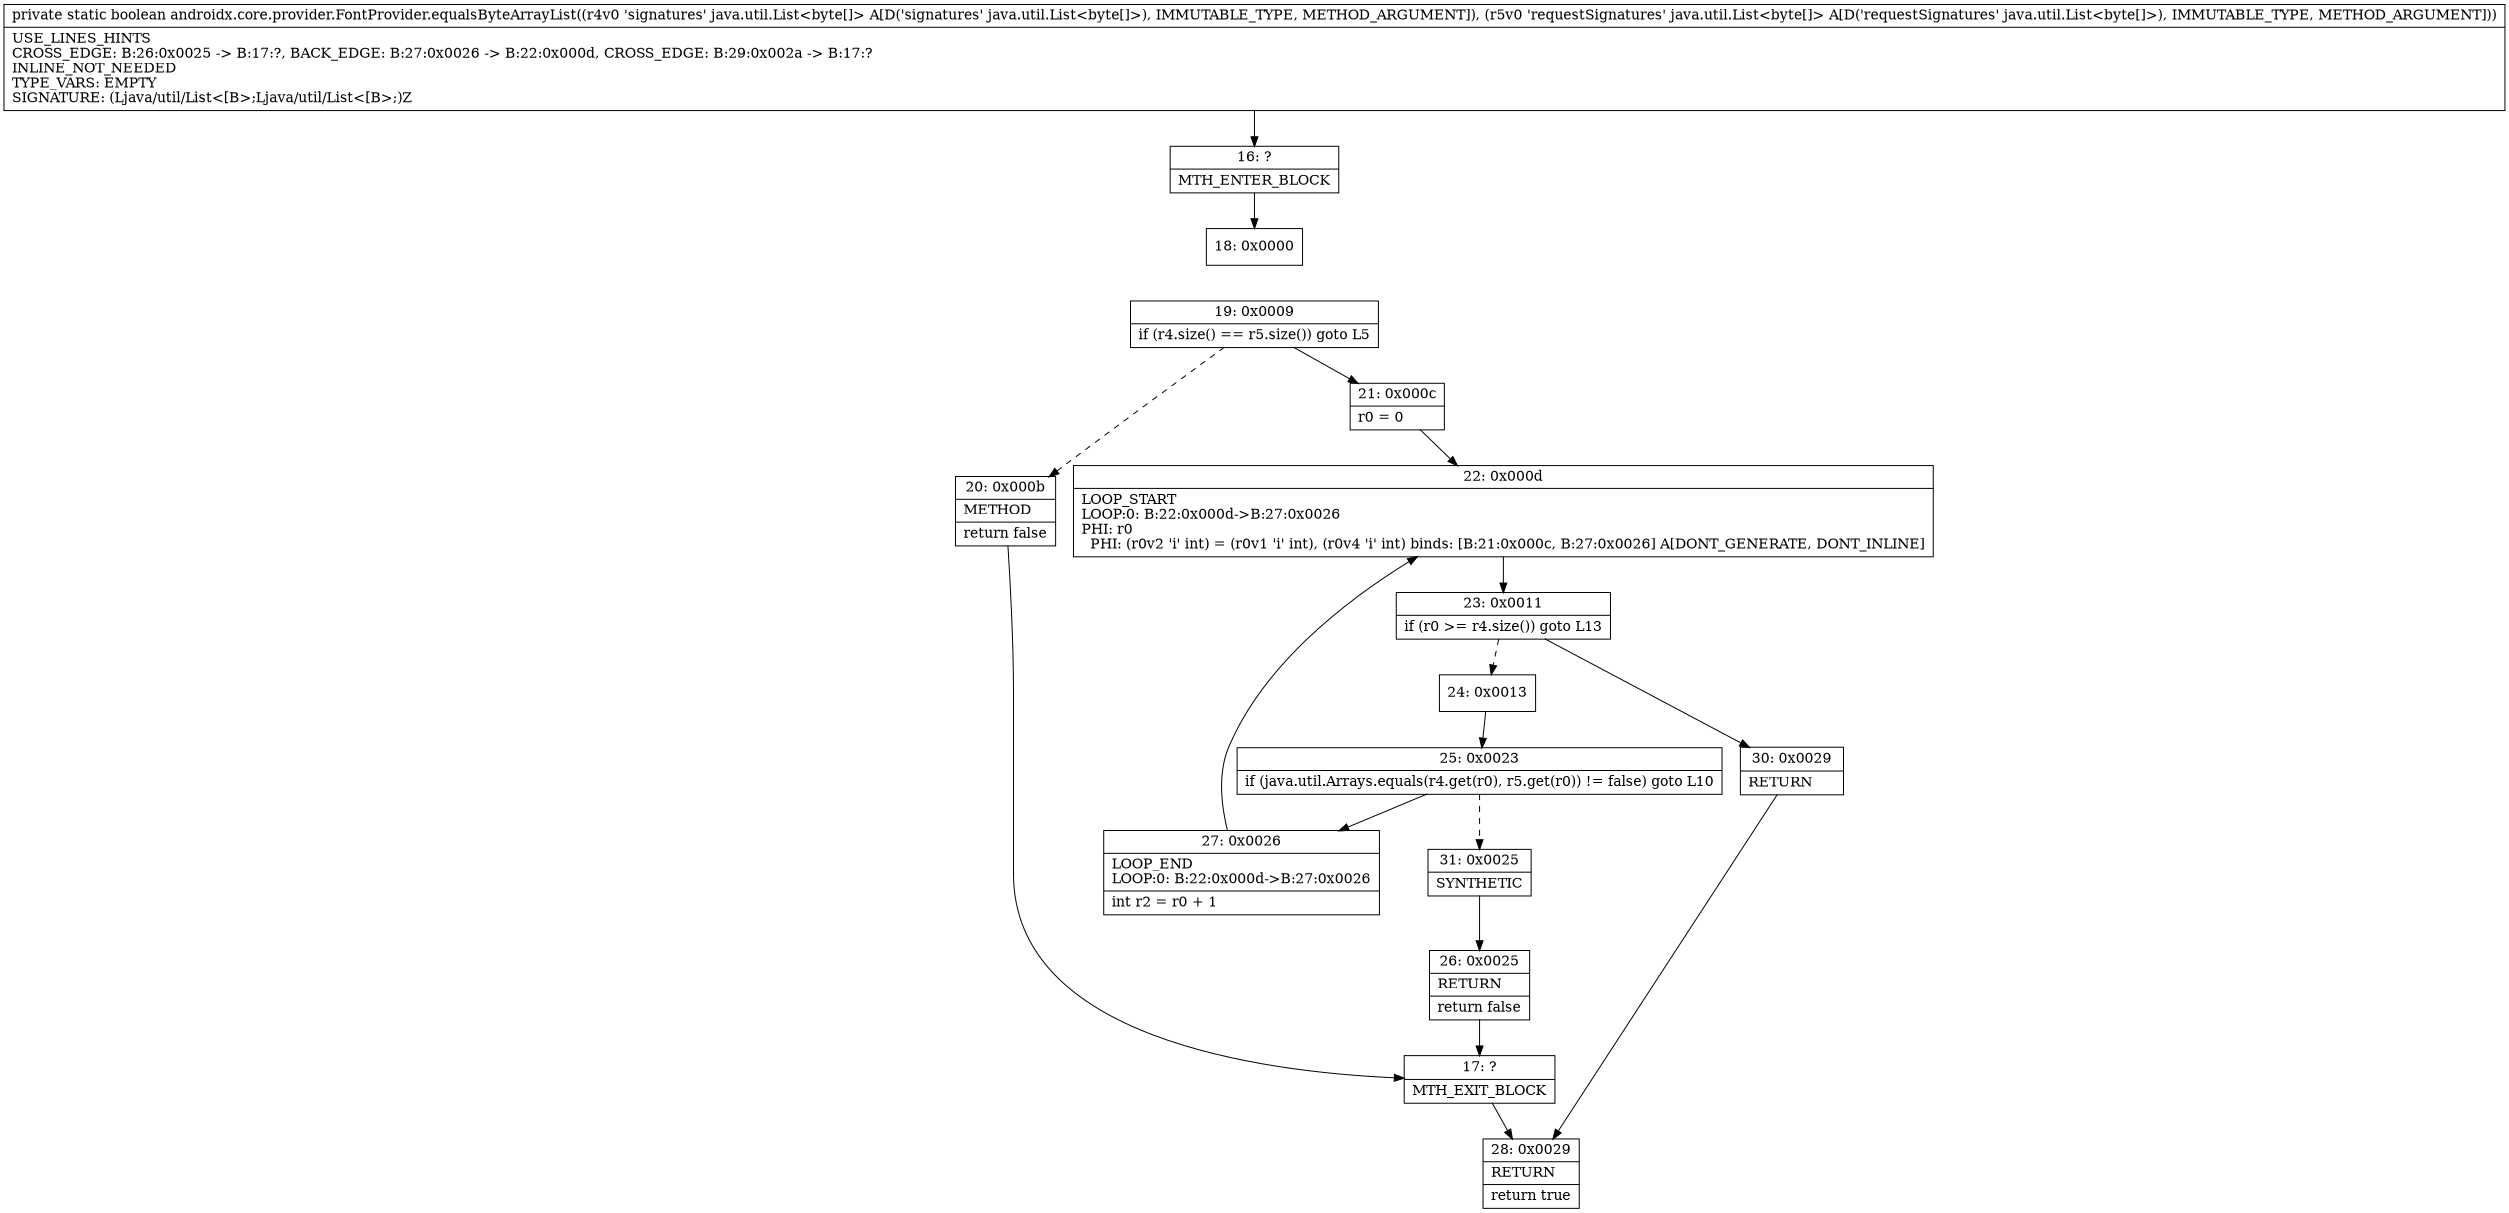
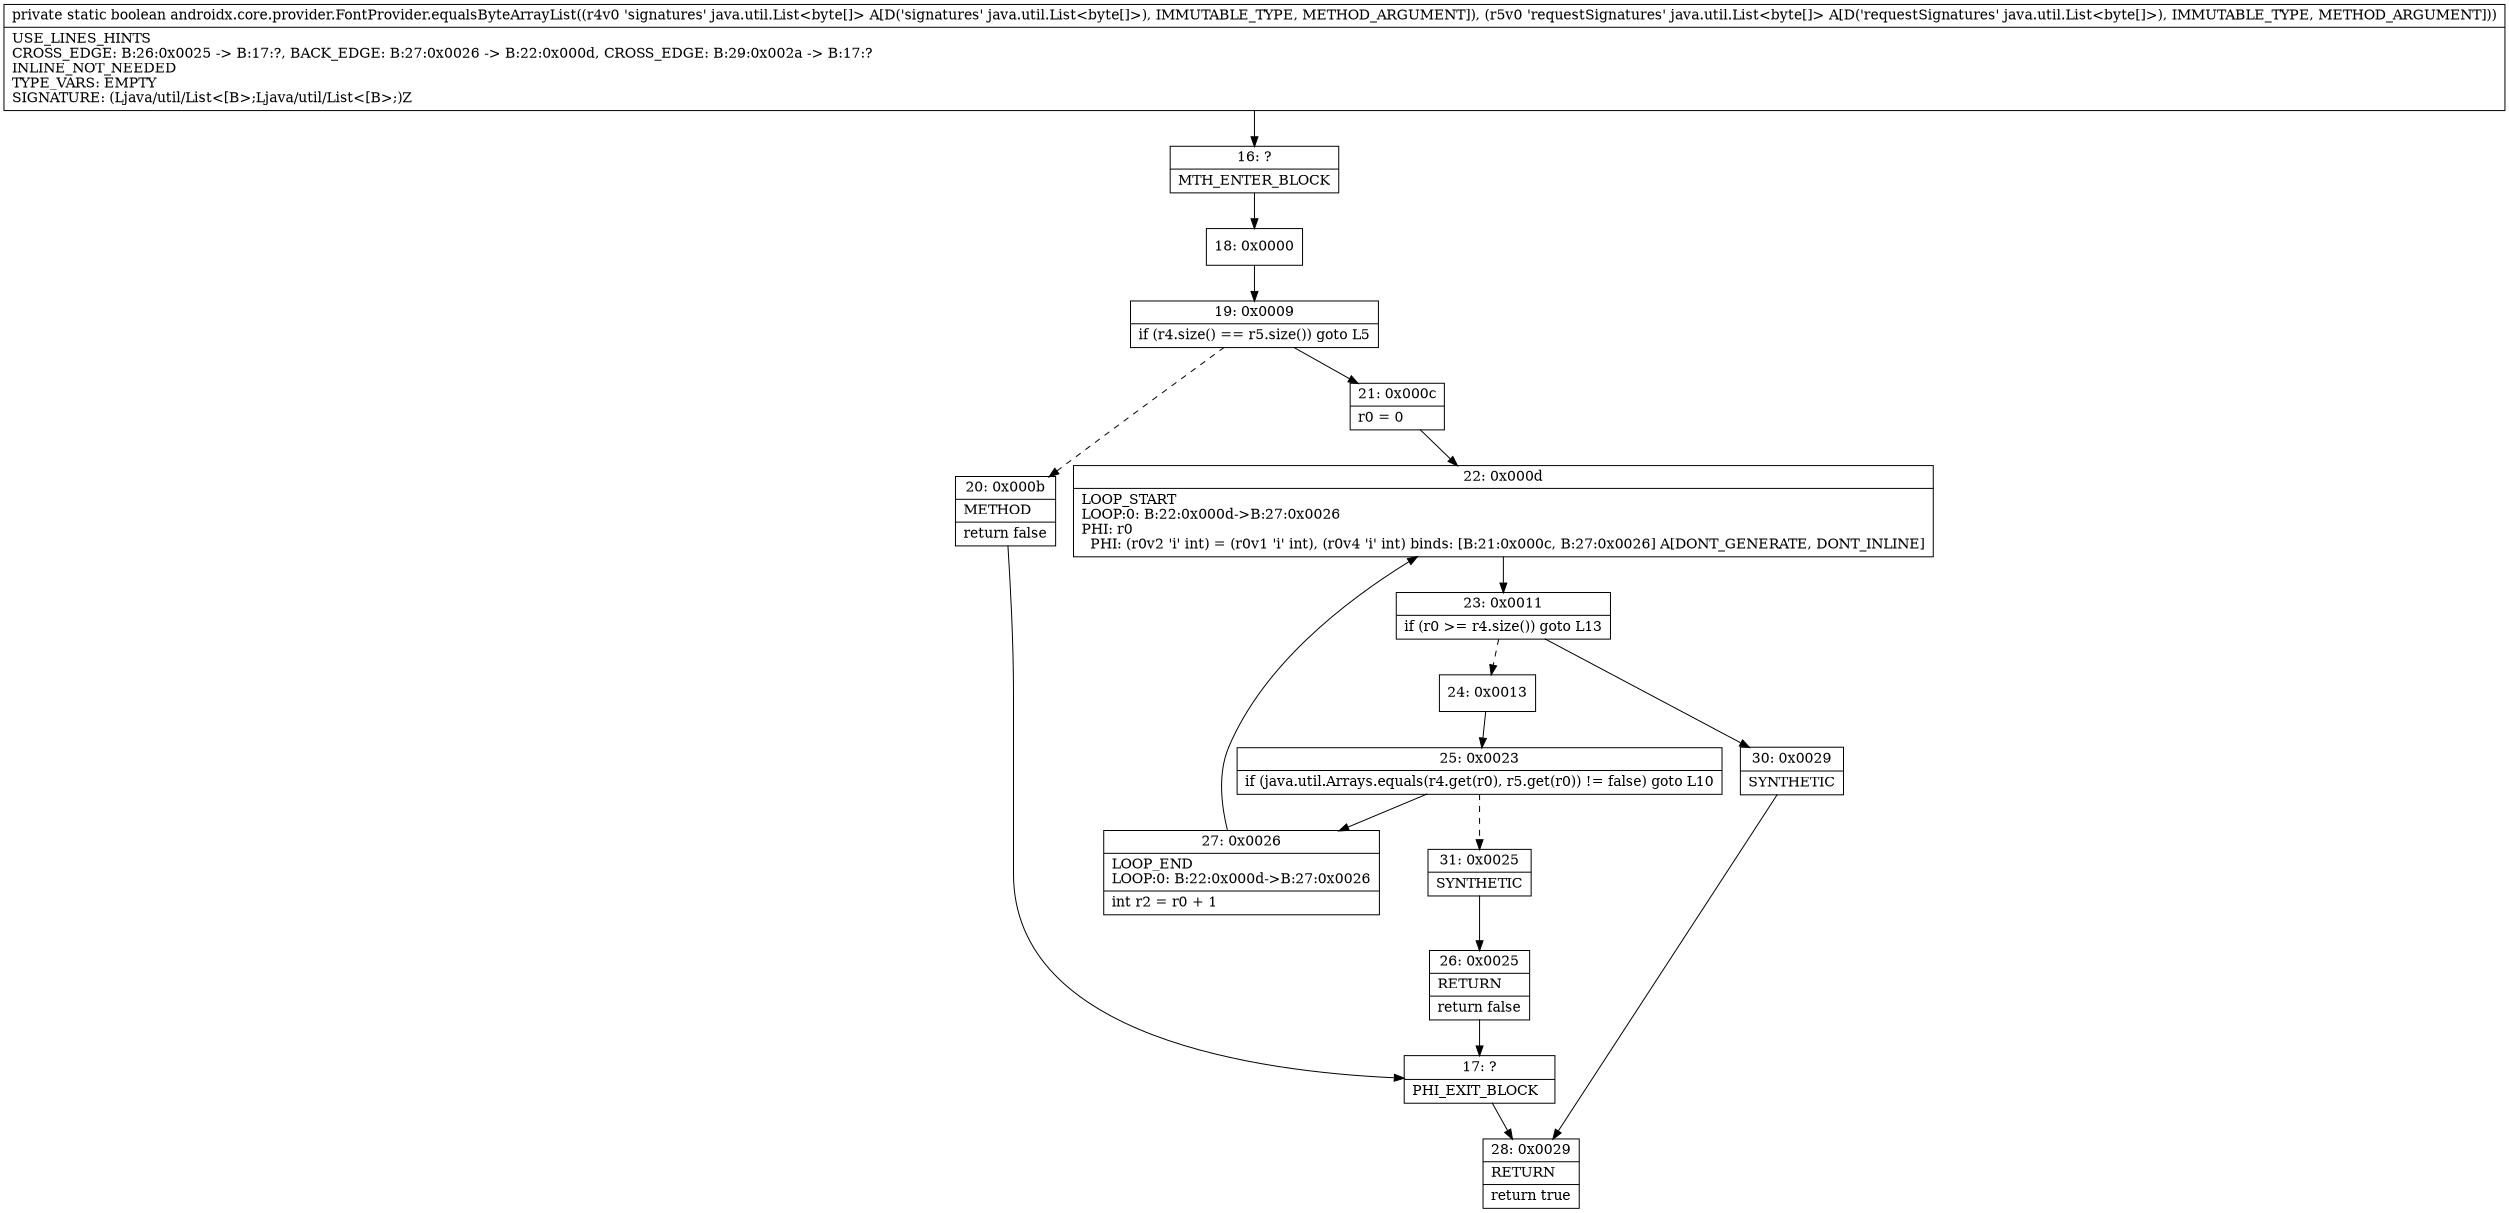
edge "18: 0x0000" -> "19: 0x0009": added
node "30: 0x0029": text "RETURN" -> "SYNTHETIC"
node "17: ?": text "MTH_EXIT_BLOCK" -> "PHI_EXIT_BLOCK"
